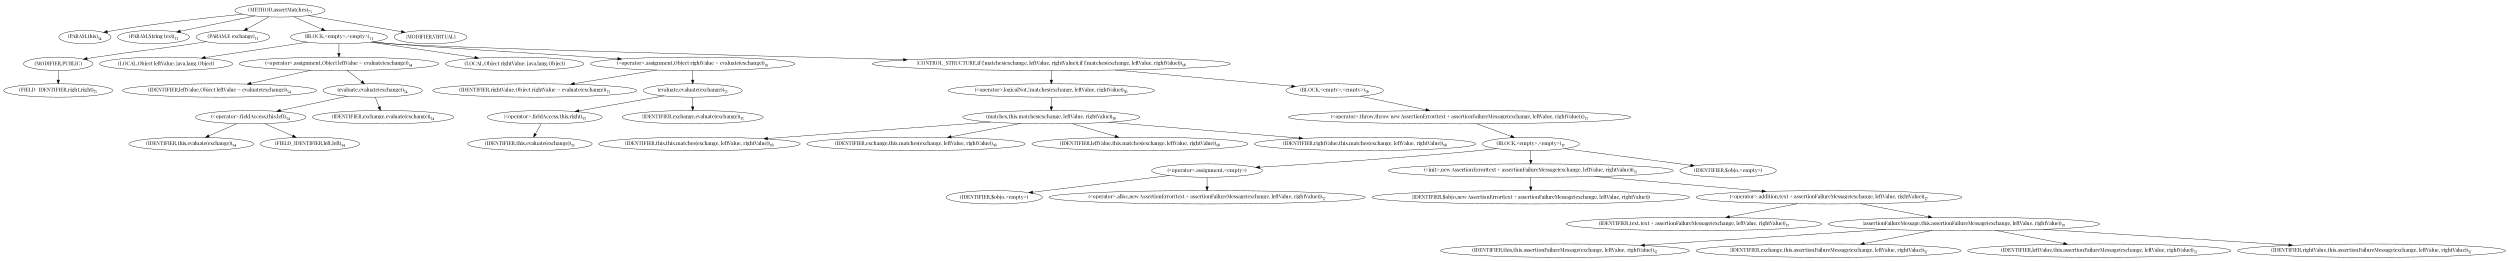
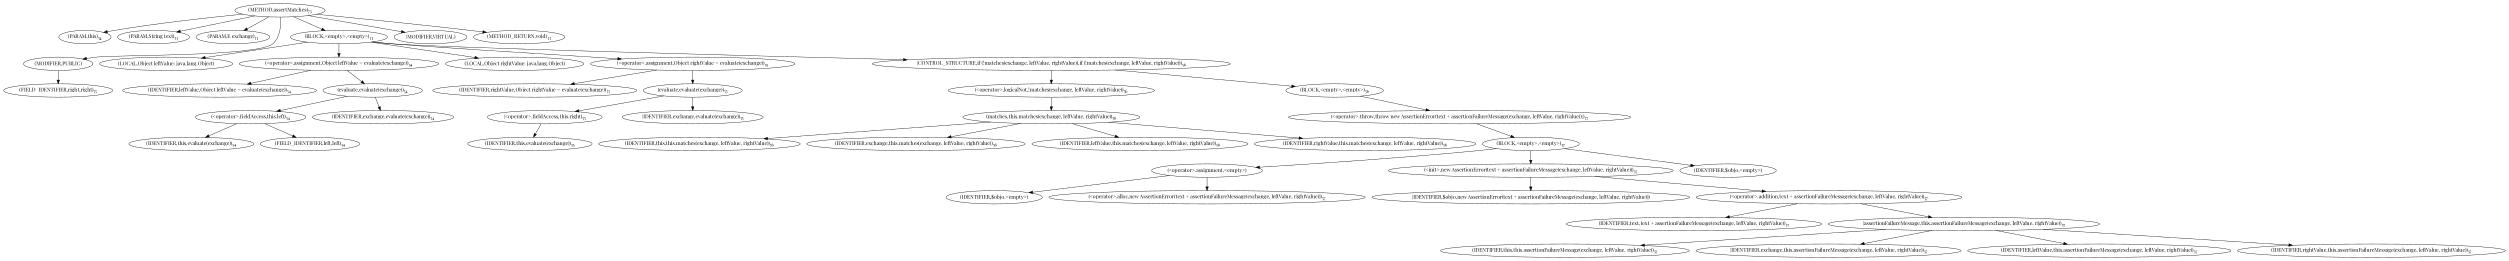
node "(METHOD_RETURN,void)": added
edge "(PARAM,E exchange)" -> "(MODIFIER,PUBLIC)": now "(METHOD,assertMatches)" -> "(MODIFIER,PUBLIC)"
